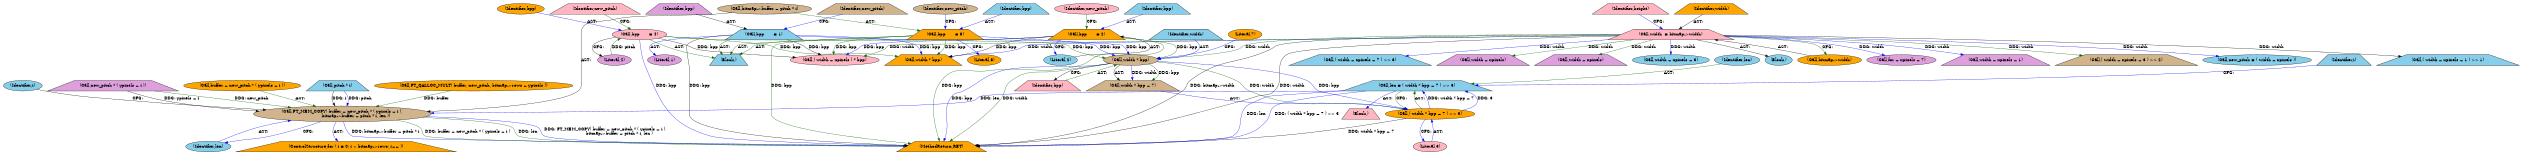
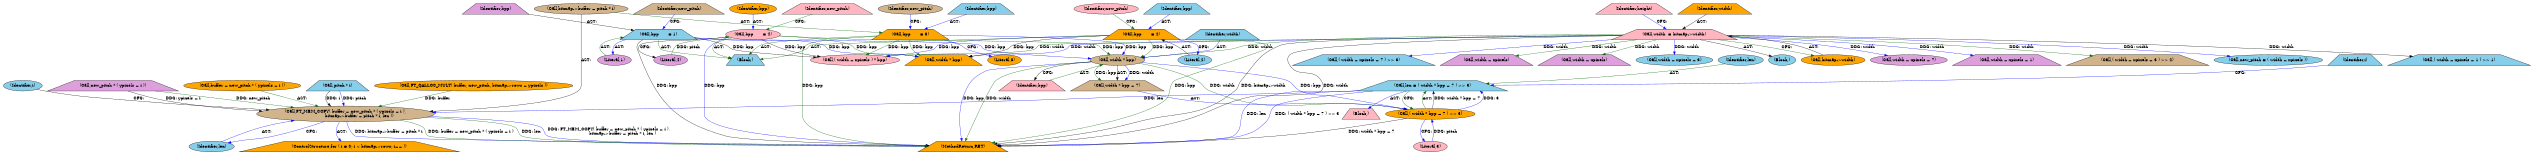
node "(Literal,7)": removed
edge "(Literal,1)" -> "(Call,bpp       = 1)": added, label "AST:"
node "(Call,for + xpixels + 7)": label "(Call,for + xpixels + 7)" -> "(Call,width + xpixels + 7)"
edge "(Literal,3)" -> "(Call,( width * bpp + 7 ) >> 3)": label "AST: " -> "DDG: pitch"
